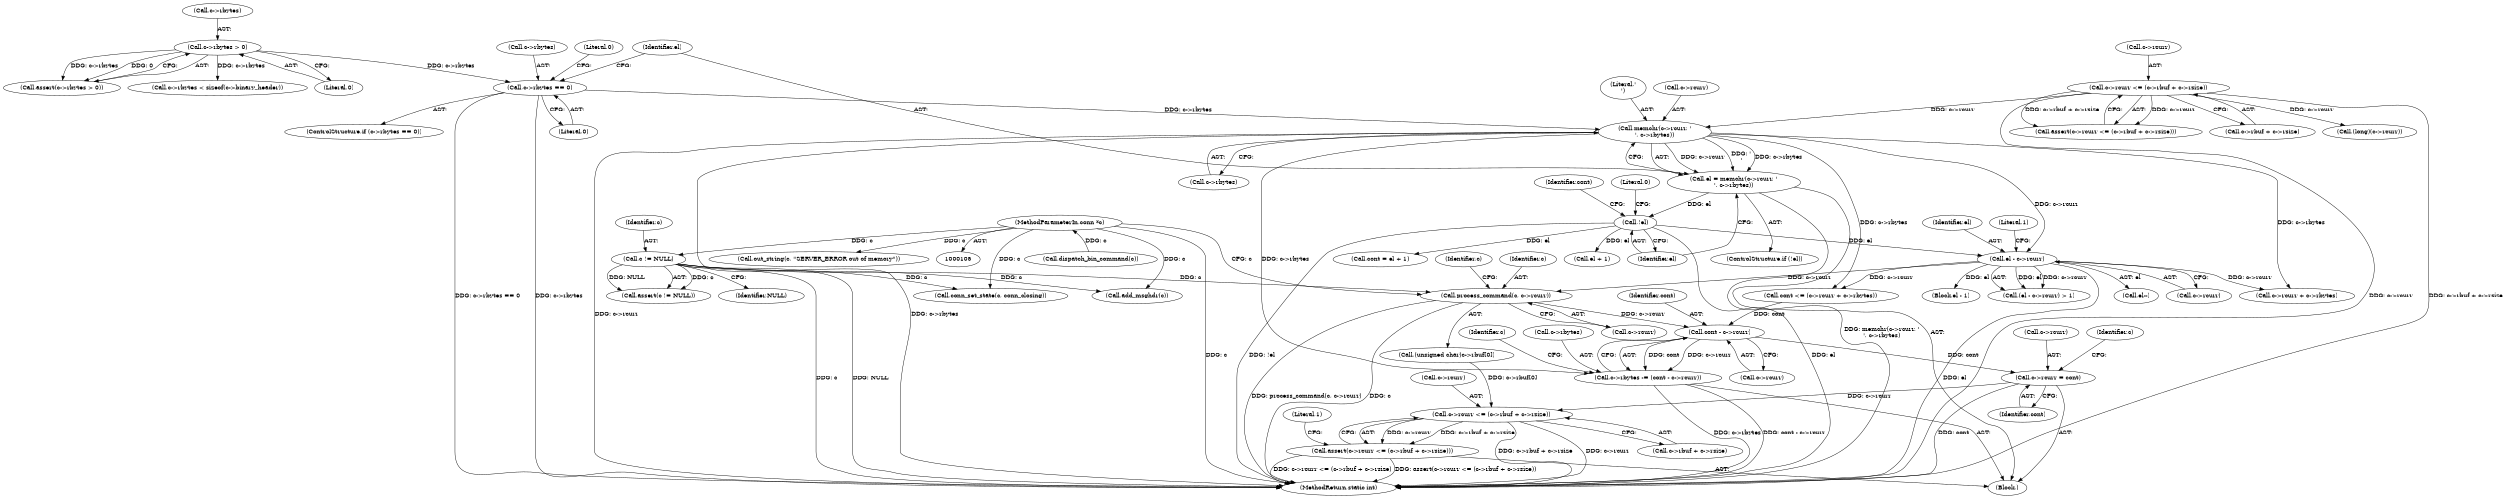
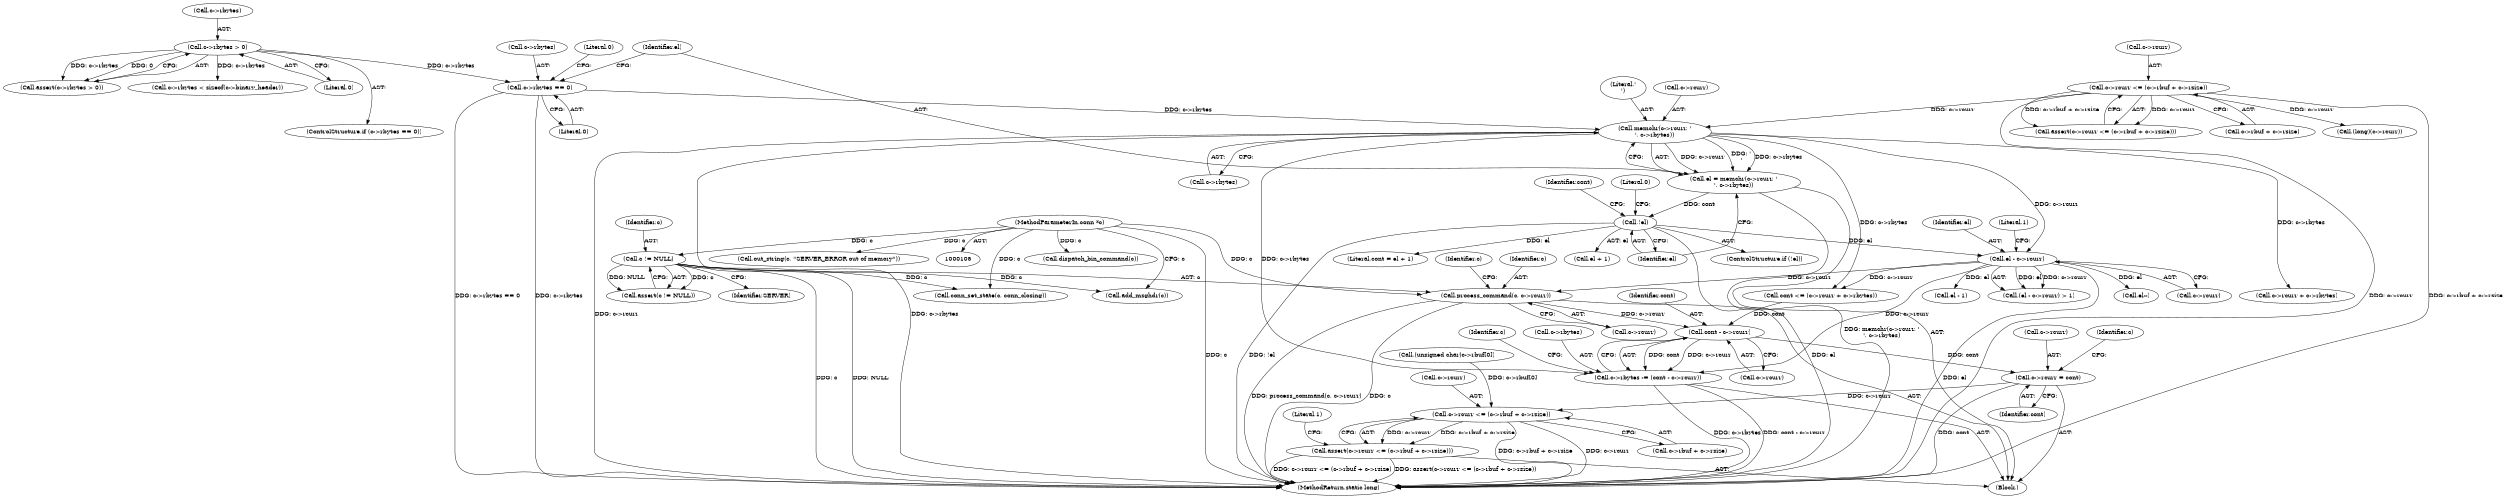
edge "(Call,c->rbytes == 0)" -> "(ControlStructure,if (c->rbytes == 0))": now "(Call,c->rbytes > 0)" -> "(ControlStructure,if (c->rbytes == 0))"
edge "(Call,el = memchr(c->rcurr, ' ', c->rbytes))" -> "(Call,!el)": label "DDG: el" -> "DDG: cont"
edge "(Call,el = memchr(c->rcurr, ' ', c->rbytes))" -> "(ControlStructure,if (!el))": now "(Call,!el)" -> "(ControlStructure,if (!el))"
edge "(Call,dispatch_bin_command(c))" -> "(MethodParameterIn,conn *c)": reversed
edge "(Call,!el)" -> "(Call,el + 1)": label "DDG: el" -> "AST: el"
edge "(MethodParameterIn,conn *c)" -> "(Call,add_msghdr(c))": label "DDG: c" -> "CFG: c"
edge "(MethodParameterIn,conn *c)" -> "(Call,process_command(c, c->rcurr))": label "CFG: c" -> "DDG: c"
node "(Call,cont = el + 1)": label "(Call,cont = el + 1)" -> "(Literal,cont = el + 1)"
edge "(Call,el - c->rcurr)" -> "(Call,c->rcurr + c->rbytes)": now "(Call,el - c->rcurr)" -> "(Call,c->rbytes -= (cont - c->rcurr))"
edge "(Call,c != NULL)" -> "(Call,process_command(c, c->rcurr))": label "DDG: c" -> "AST: c"
edge "(Call,el - c->rcurr)" -> "(Call,el--)": label "AST: el" -> "DDG: el"
edge "(Call,assert(c != NULL))" -> "(Call,c != NULL)": added, label "CFG:"
node "(Identifier,NULL)": label "(Identifier,NULL)" -> "(Identifier,SERVER)"
node "(Block,el - 1)": label "(Block,el - 1)" -> "(Call,el - 1)"
edge "(Call,process_command(c, c->rcurr))" -> "(Call,(unsigned char)c->rbuf[0])": now "(Call,process_command(c, c->rcurr))" -> "(Block,)"
node "(MethodReturn,static int)": label "(MethodReturn,static int)" -> "(MethodReturn,static long)"
